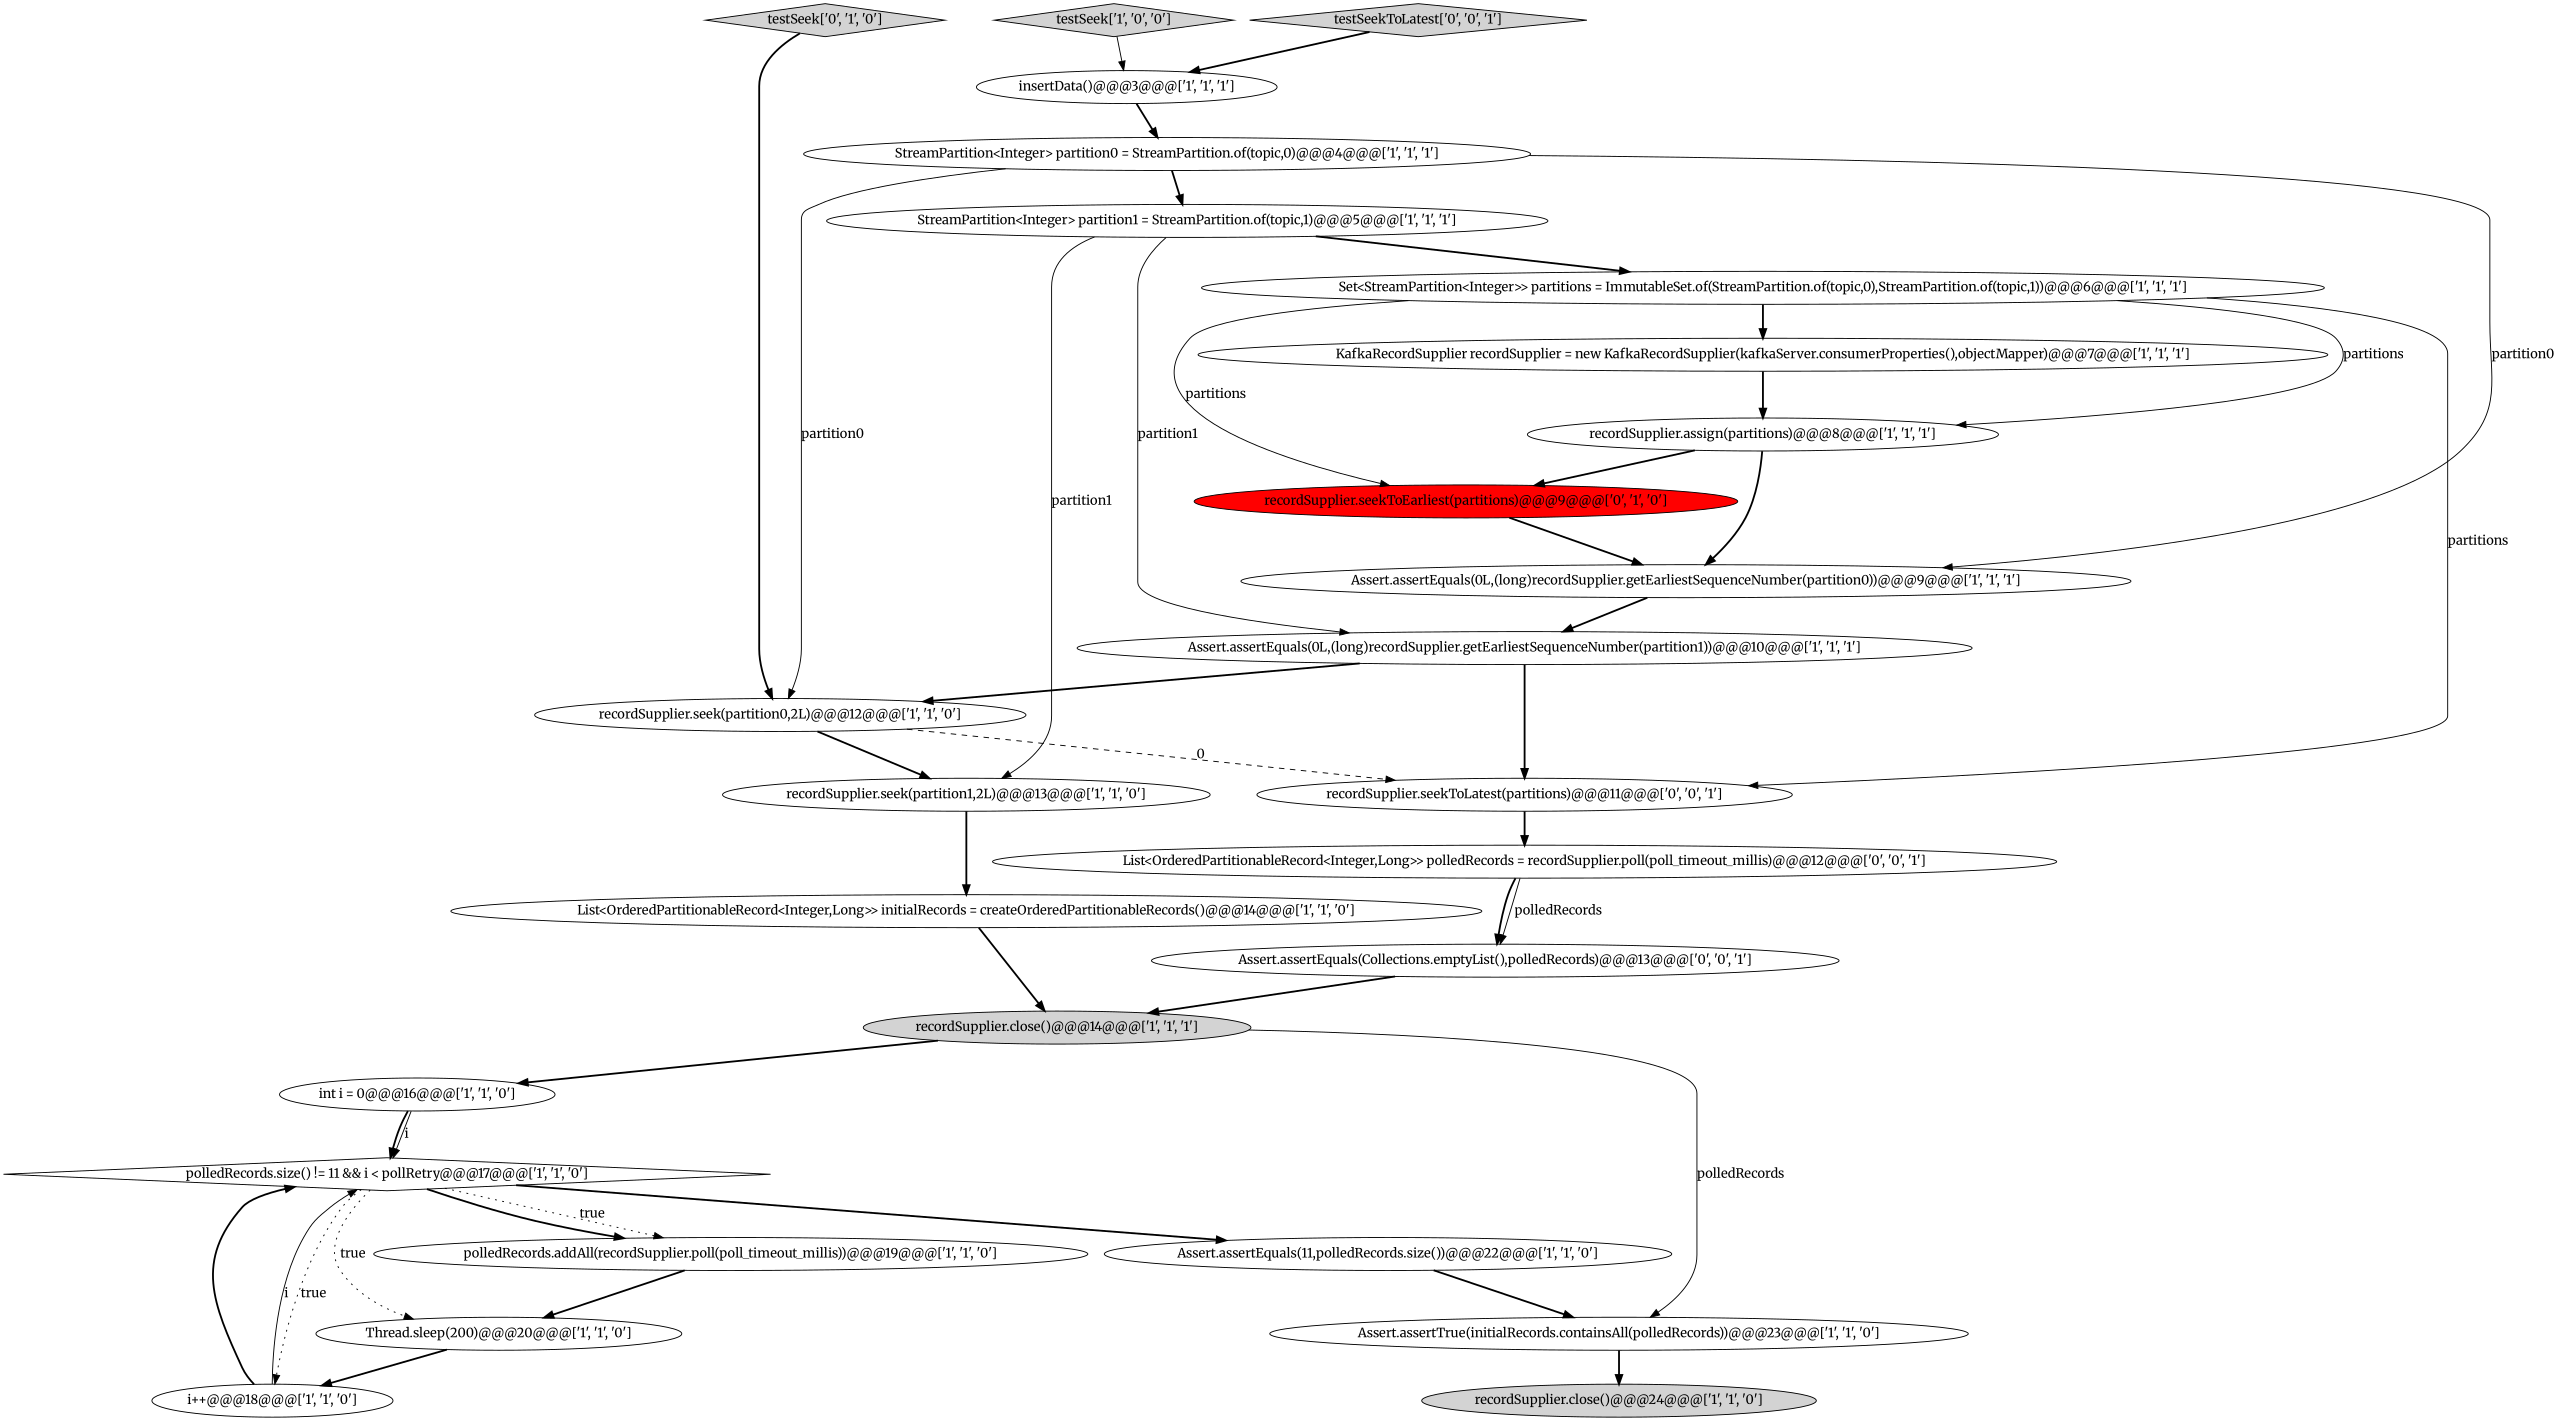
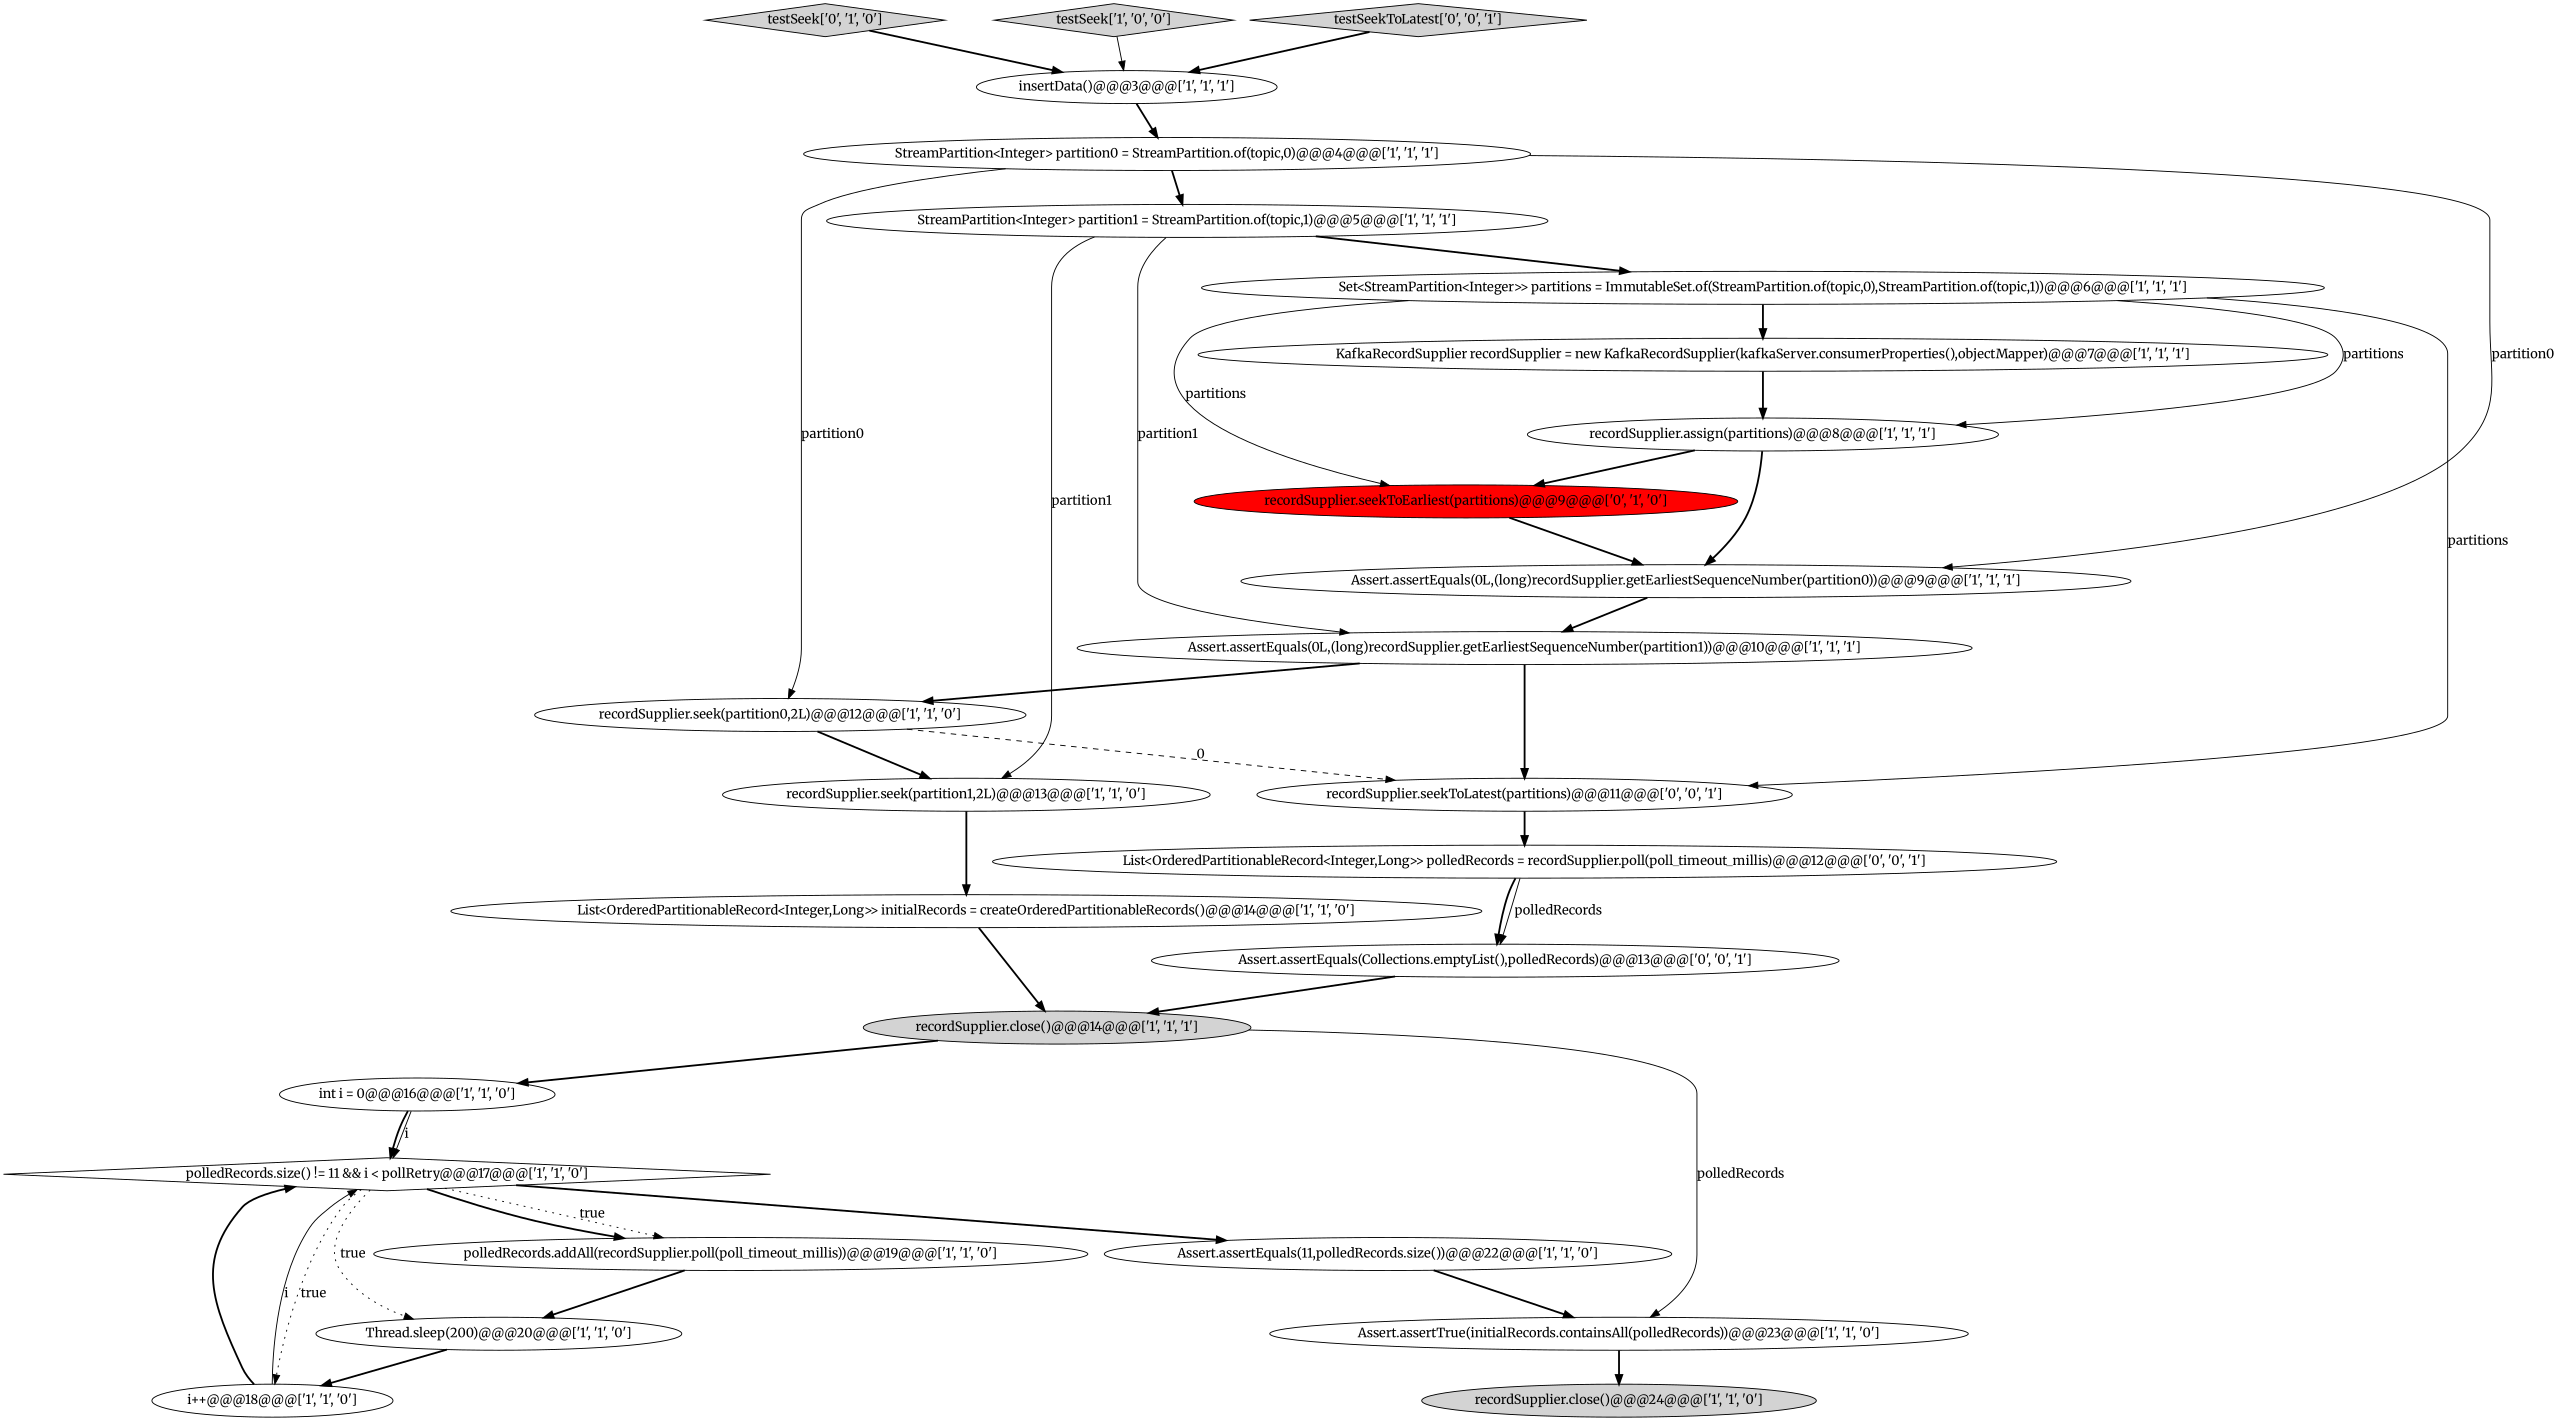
edge "testSeek['0', '1', '0']" -> "recordSupplier.seek(partition0,2L)@@@12@@@['1', '1', '0']": now "testSeek['0', '1', '0']" -> "insertData()@@@3@@@['1', '1', '1']"
